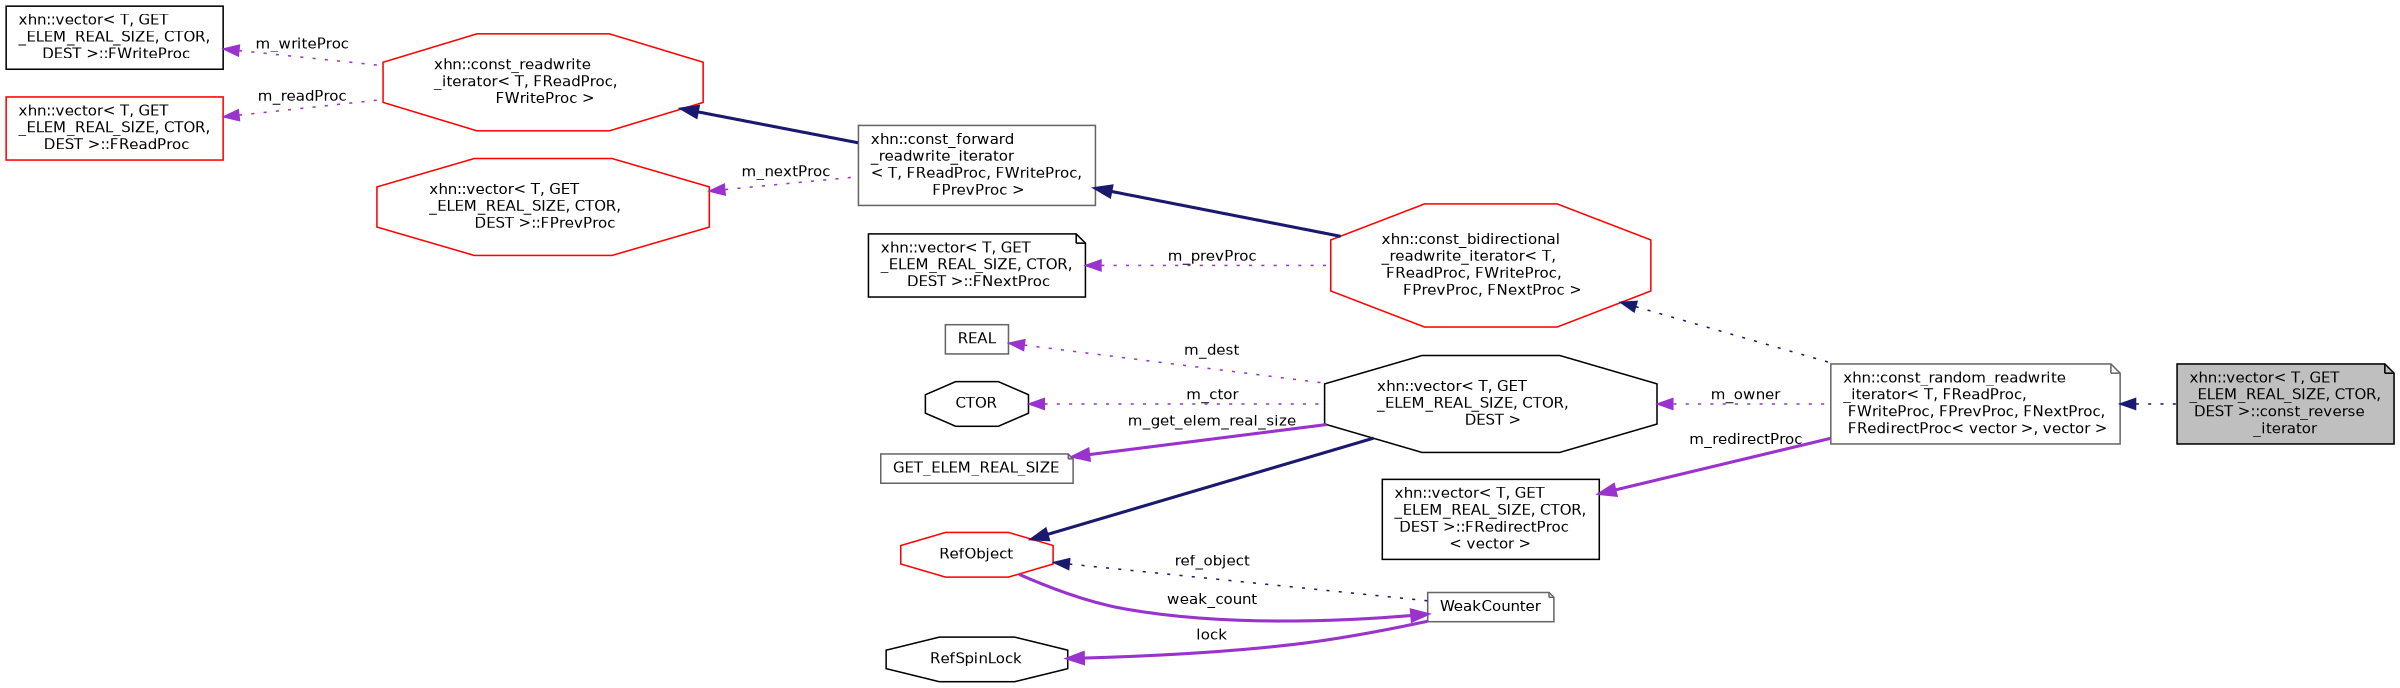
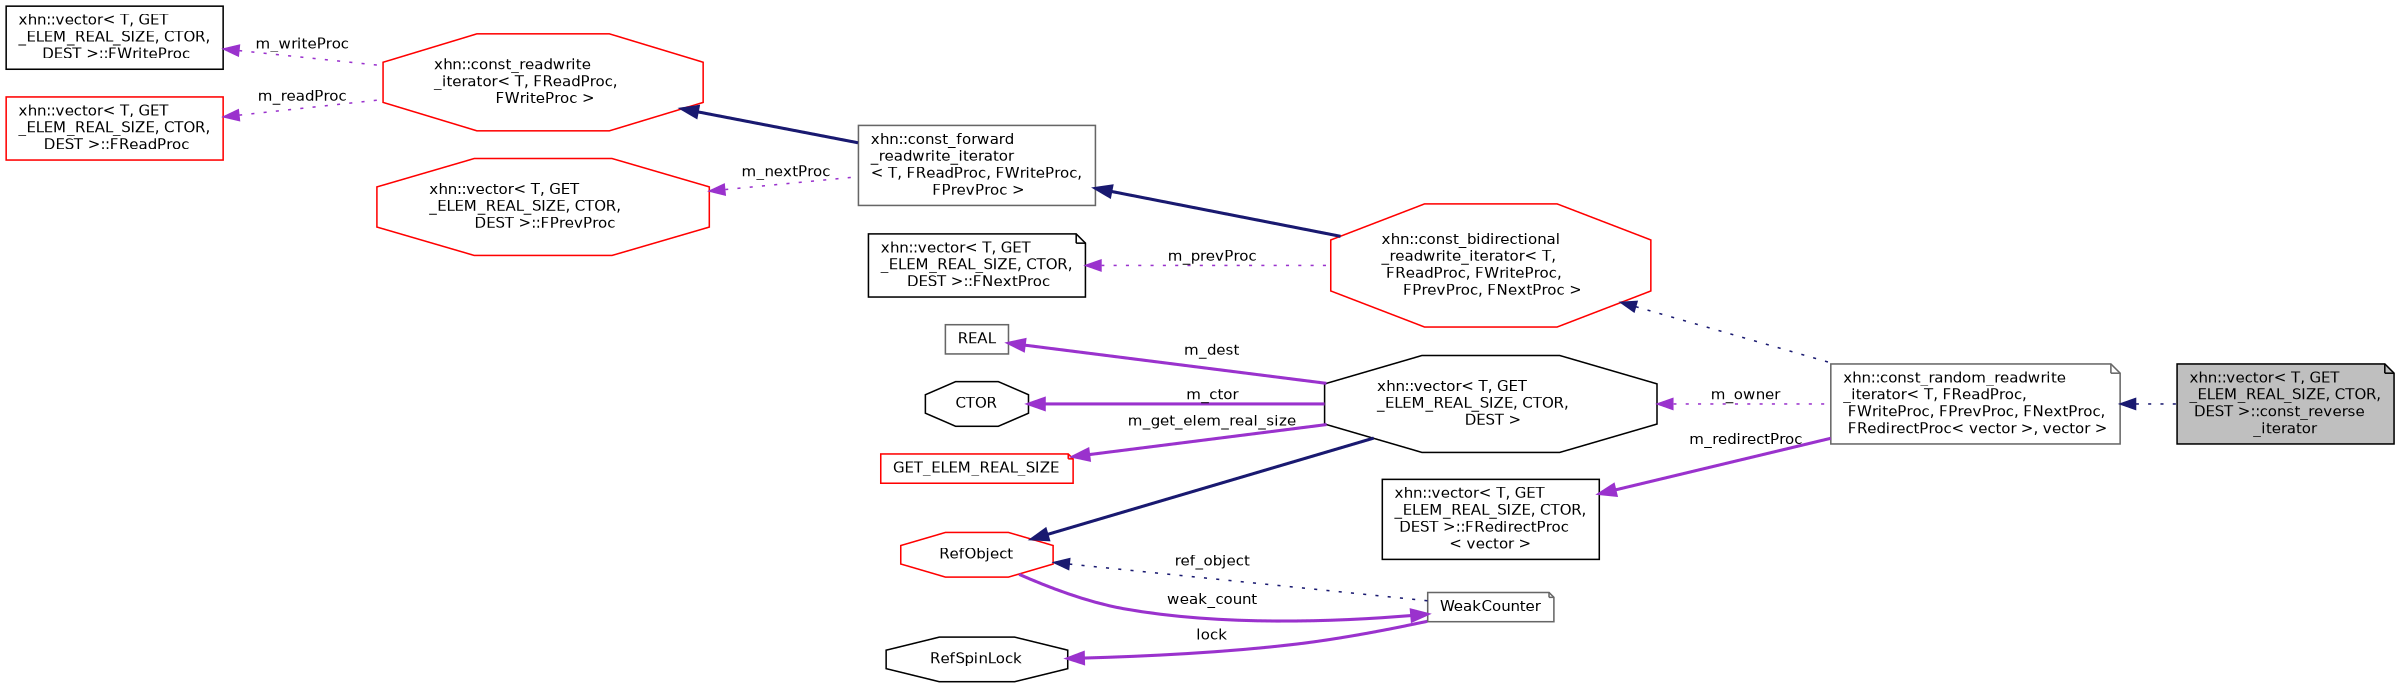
edge "xhn::vector< T, GET _ELEM_REAL_SIZE, CTOR, DEST >" -> "REAL": style dotted -> bold
edge "xhn::vector< T, GET _ELEM_REAL_SIZE, CTOR, DEST >" -> "CTOR": style dotted -> bold
node "GET_ELEM_REAL_SIZE": color gray40 -> red
